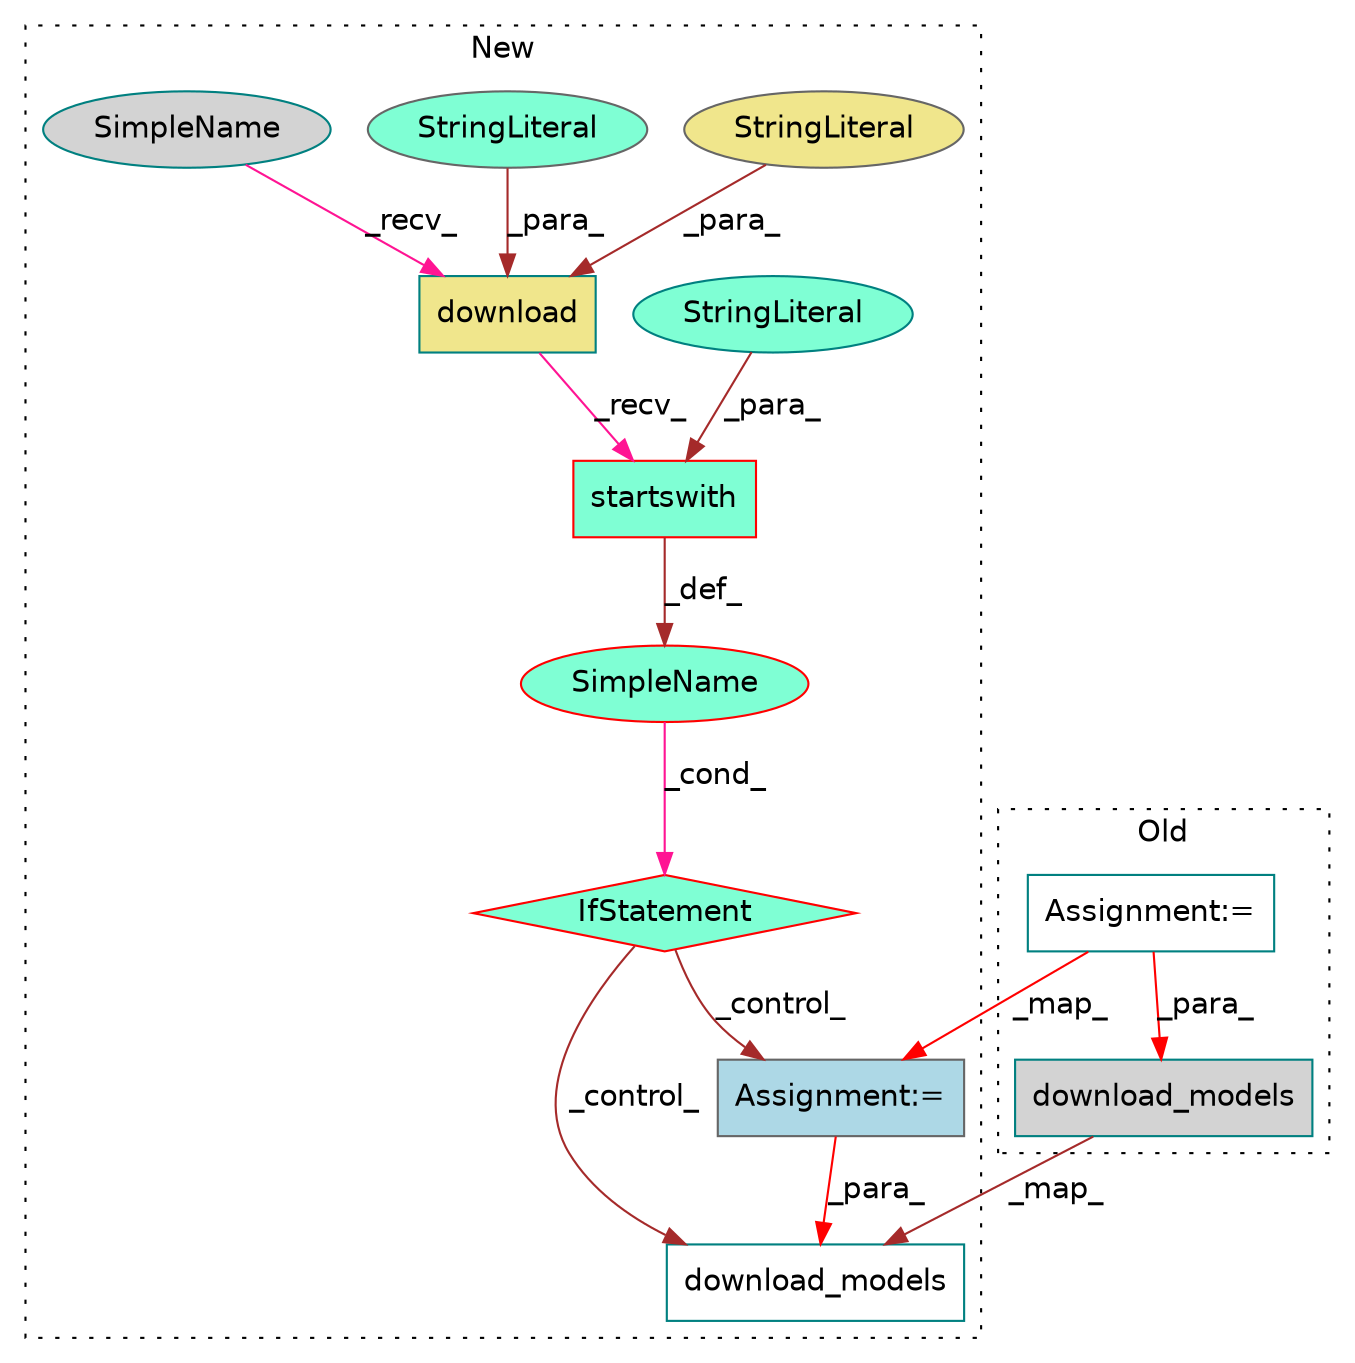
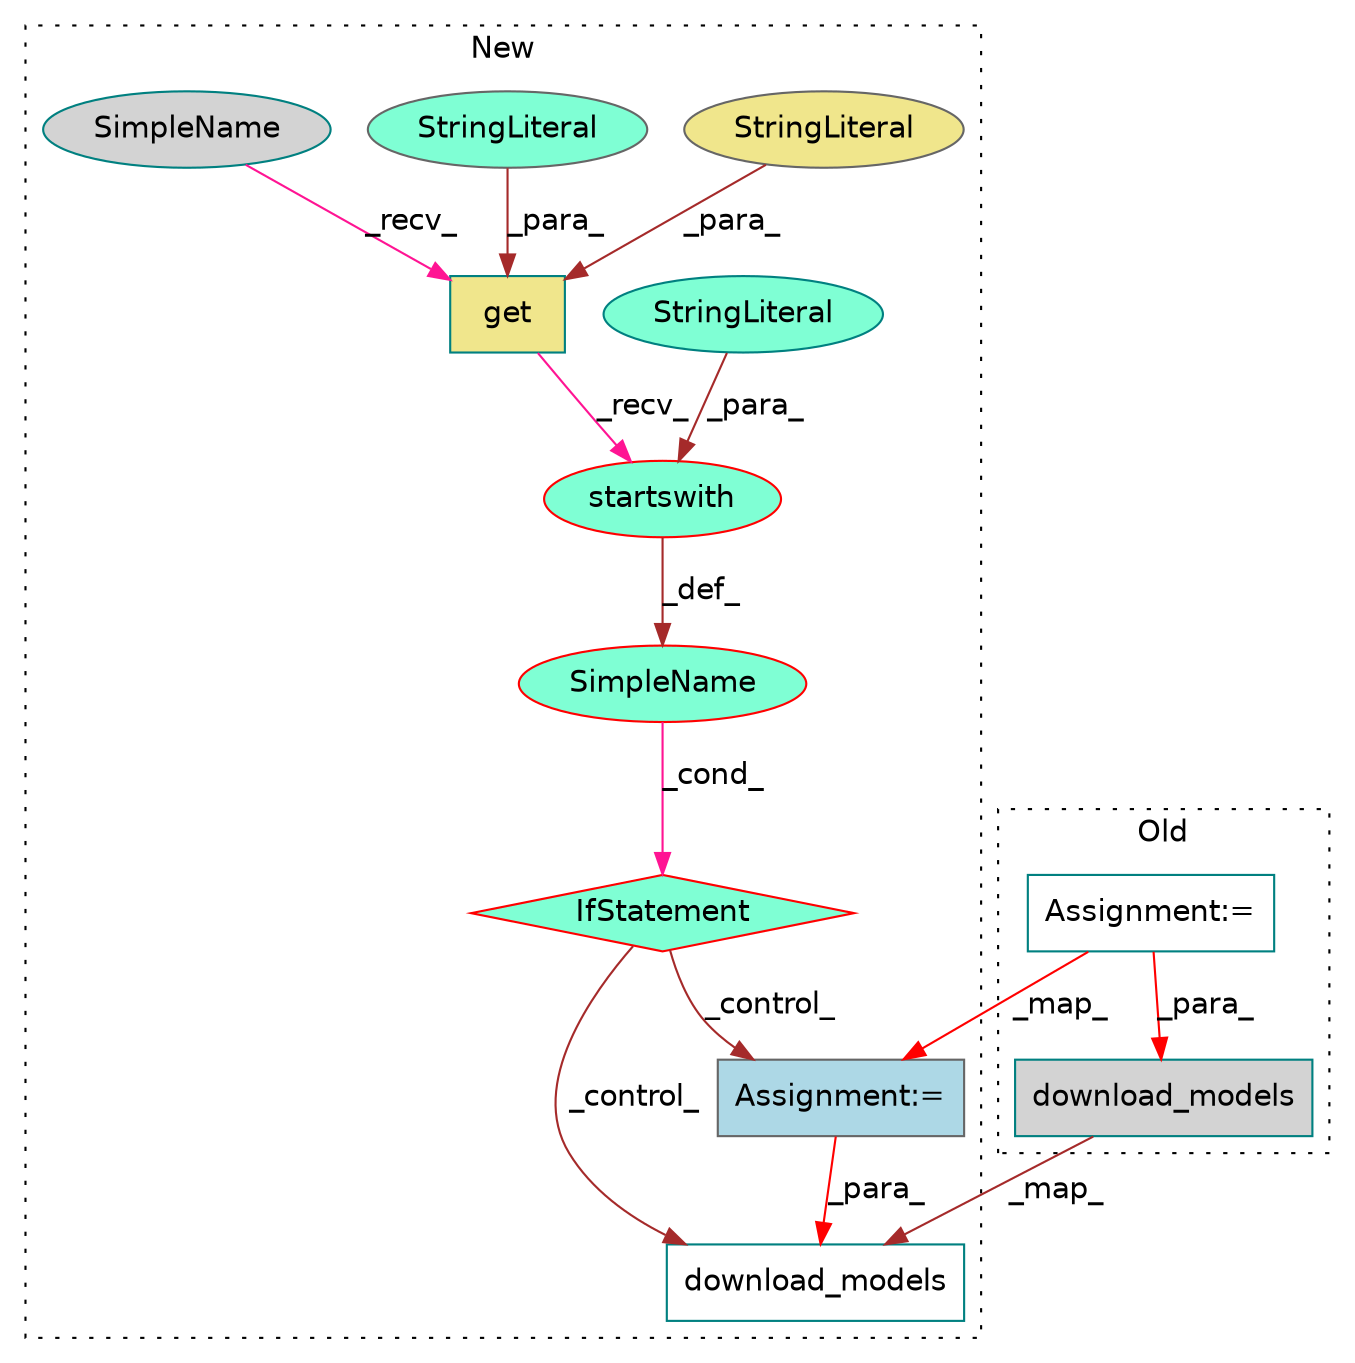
node "download": label "download" -> "get"
node "startswith": shape box -> ellipse
